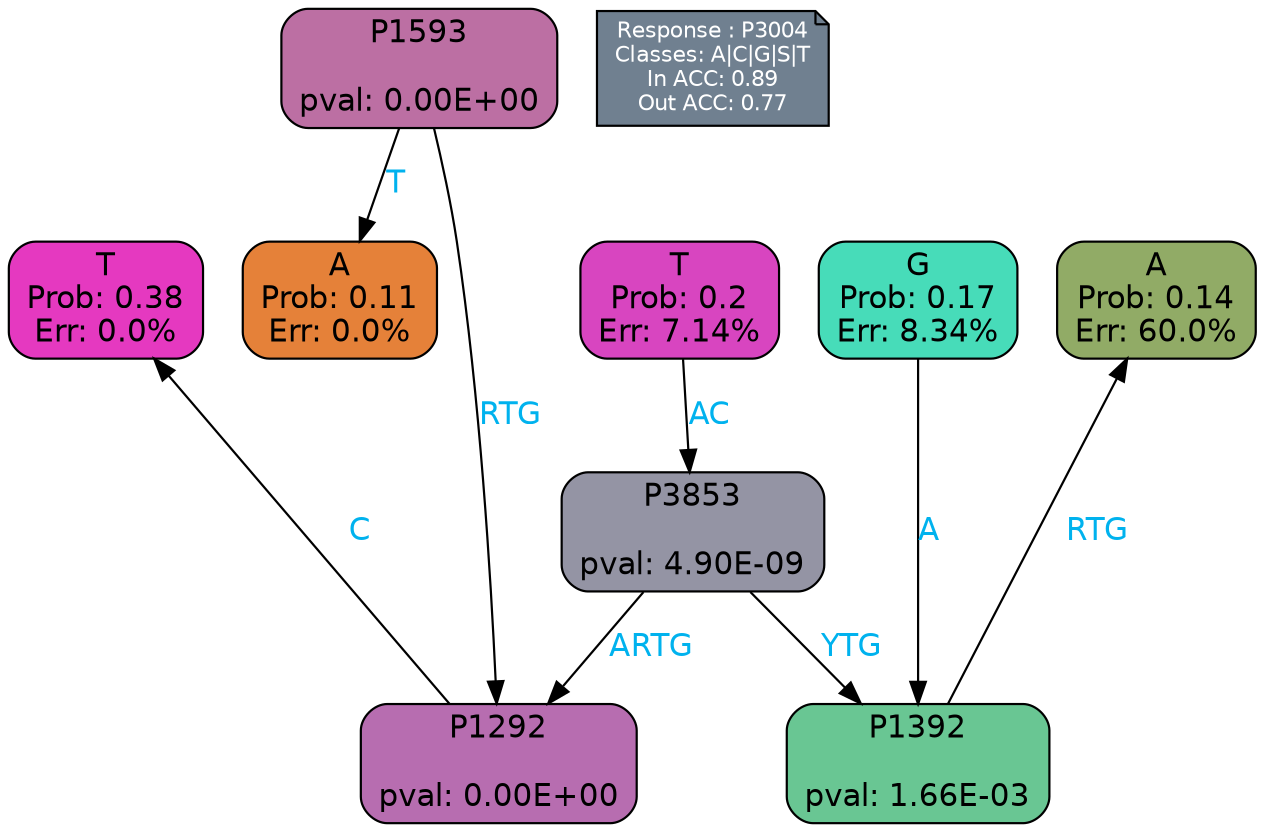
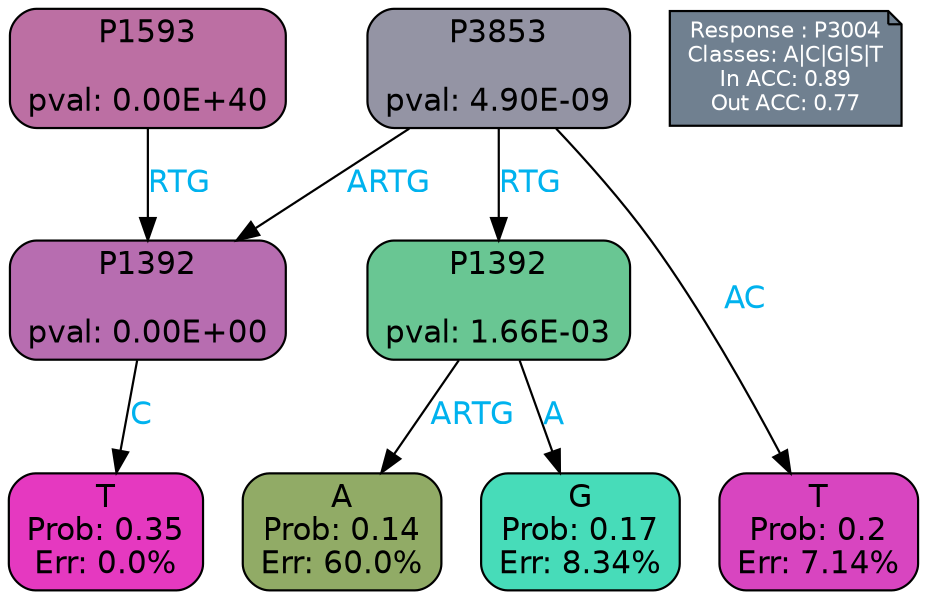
node "P1593 pval: 0.00E+00": label "P1593 pval: 0.00E+00" -> "P1593 pval: 0.00E+40"
node "T Prob: 0.38 Err: 0.0%": label "T Prob: 0.38 Err: 0.0%" -> "T Prob: 0.35 Err: 0.0%"
node "A Prob: 0.11 Err: 0.0%": removed
edge "T Prob: 0.2 Err: 7.14%" -> "P3853 pval: 4.90E-09": reversed
edge "G Prob: 0.17 Err: 8.34%" -> "P1392 pval: 1.66E-03": reversed
edge "P1392 pval: 1.66E-03" -> "A Prob: 0.14 Err: 60.0%": label "RTG" -> "ARTG"
edge "P3853 pval: 4.90E-09" -> "P1392 pval: 1.66E-03": label "YTG" -> "RTG"
node "P1292 pval: 0.00E+00": label "P1292 pval: 0.00E+00" -> "P1392 pval: 0.00E+00"
